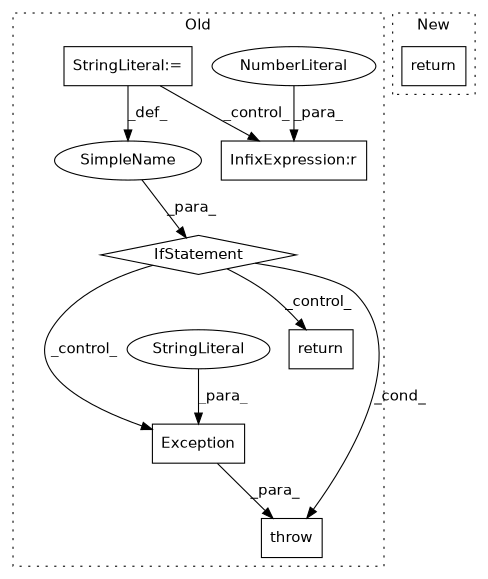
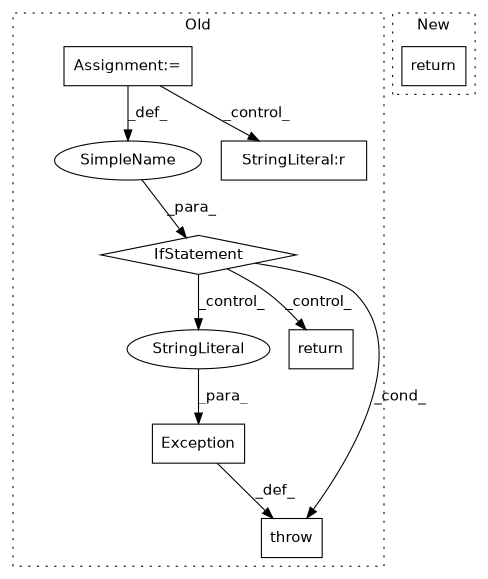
node "StringLiteral:=": label "StringLiteral:=" -> "Assignment:="
node "NumberLiteral": removed
node "InfixExpression:r": label "InfixExpression:r" -> "StringLiteral:r"
edge "IfStatement" -> "Exception": now "IfStatement" -> "StringLiteral"
edge "Exception" -> "throw": label "_para_" -> "_def_"
